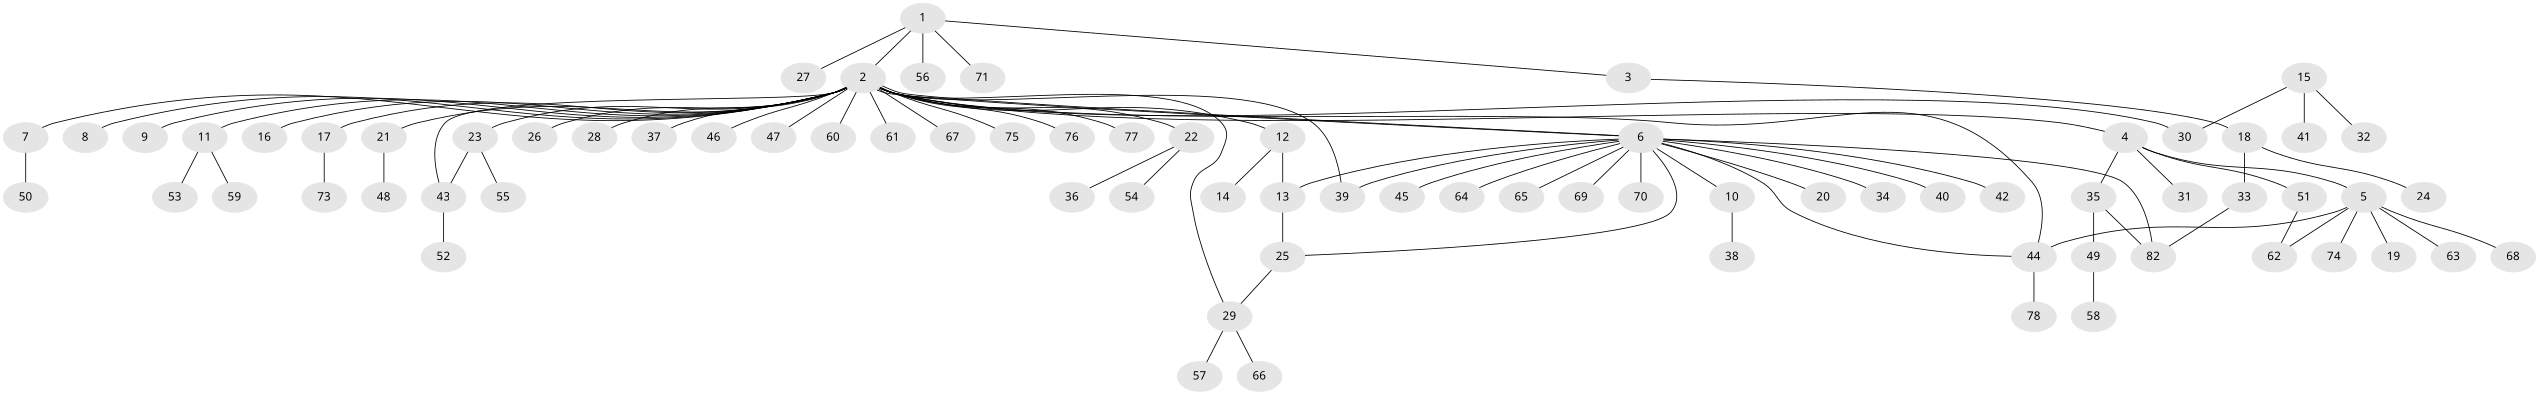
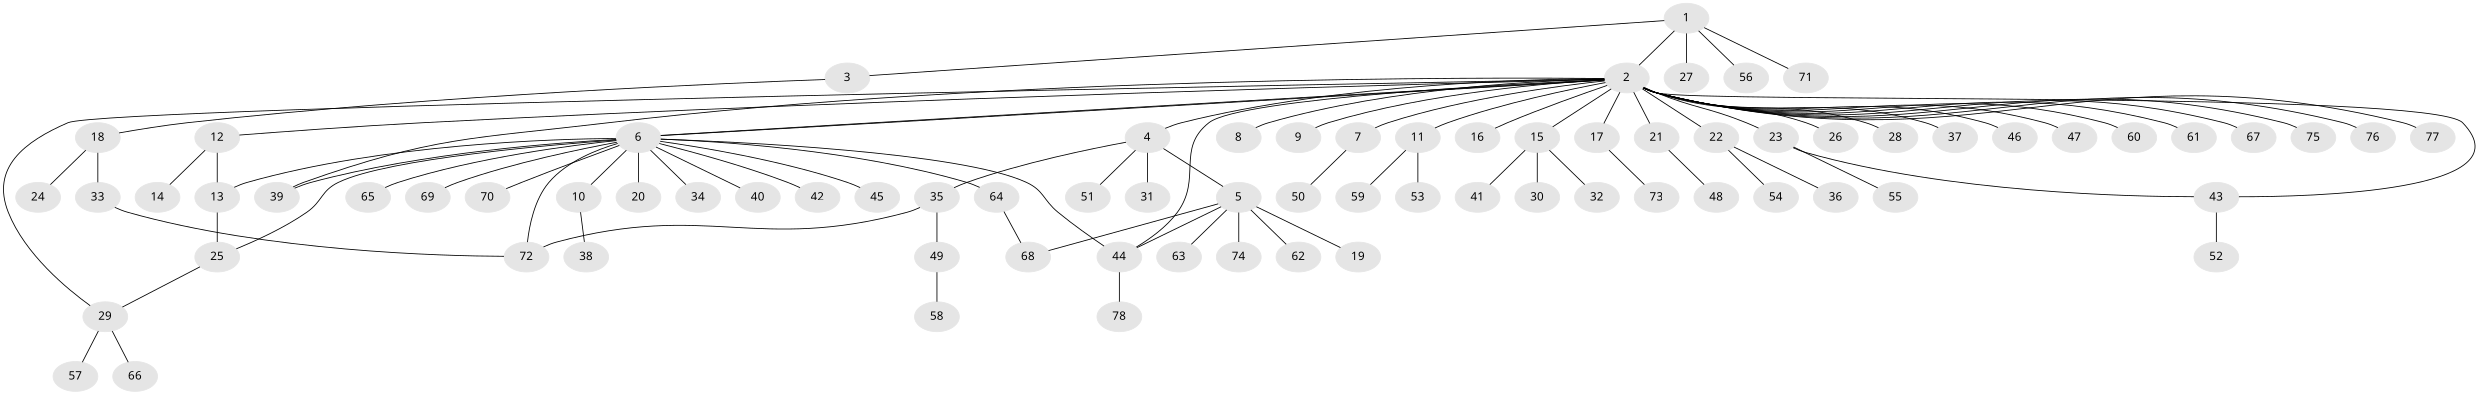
edge "2" -- "30": now "2" -- "15"
edge "64" -- "68": added
edge "51" -- "62": removed
node "82": label "82" -> "72"
